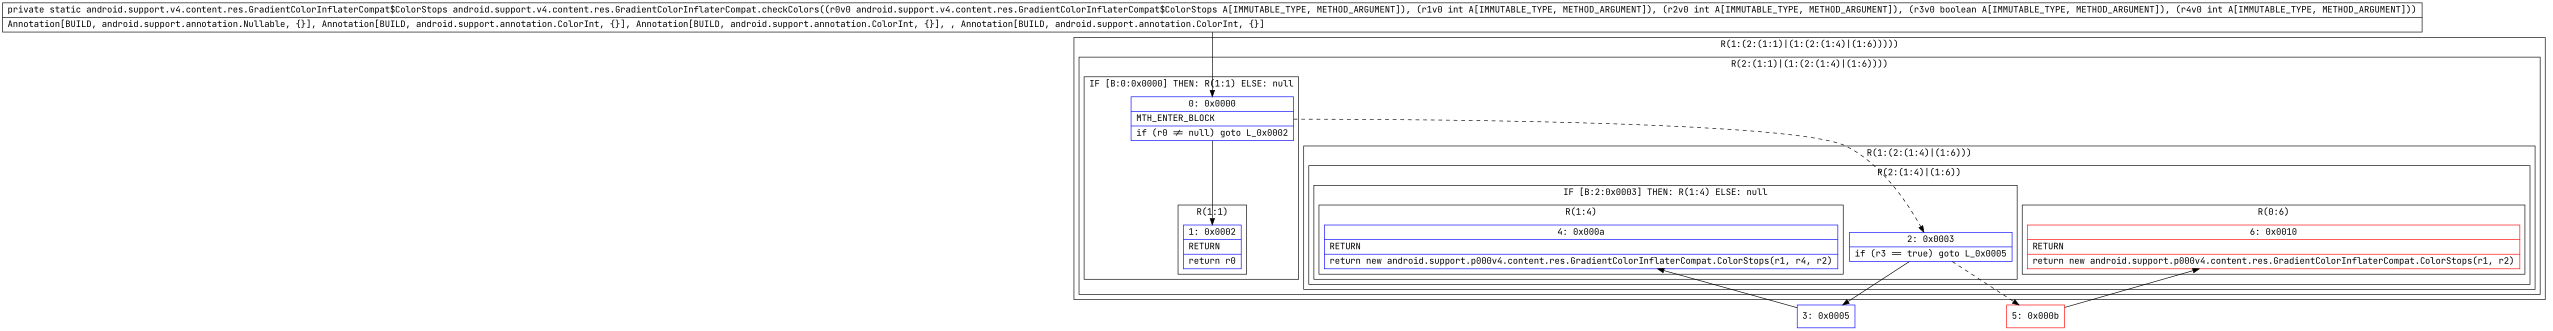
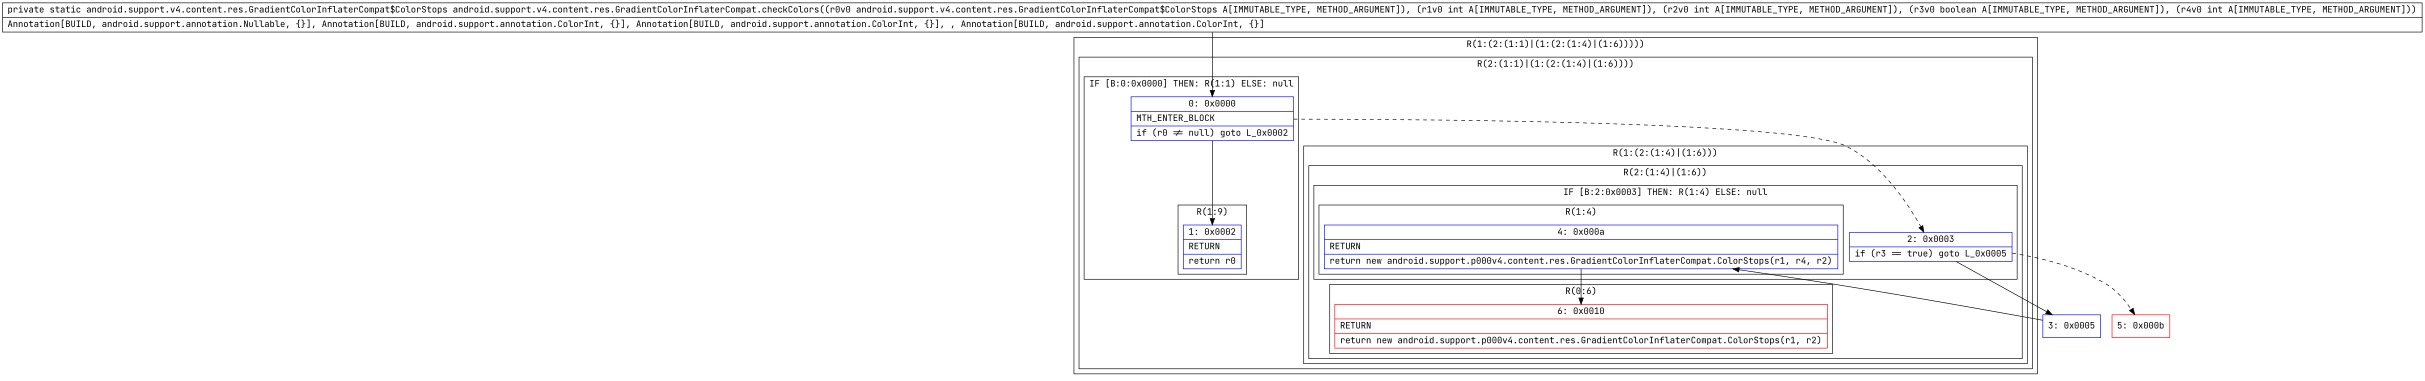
cluster "R(1:1)": label "R(1:1)" -> "R(1:9)"
edge "5: 0x000b" -> "6: 0x0010": now "4: 0x000a" -> "6: 0x0010"
